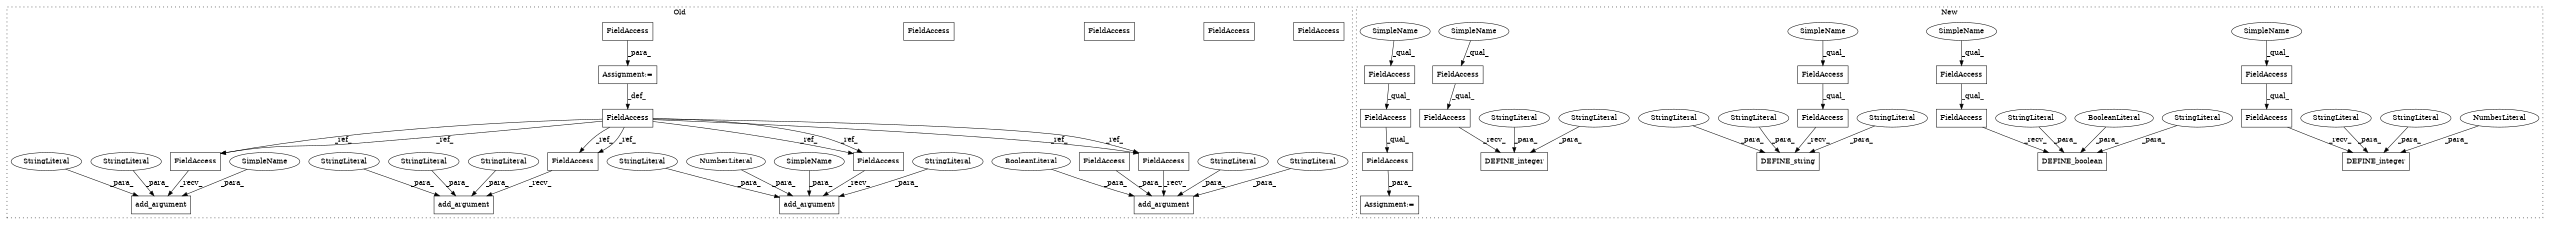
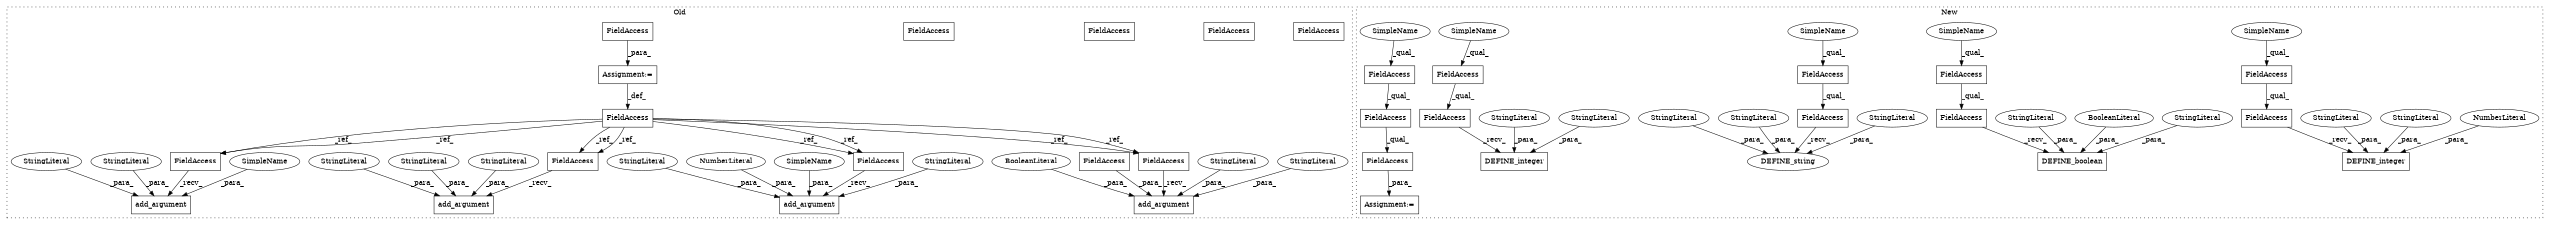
node "DEFINE_string": shape box -> ellipse
